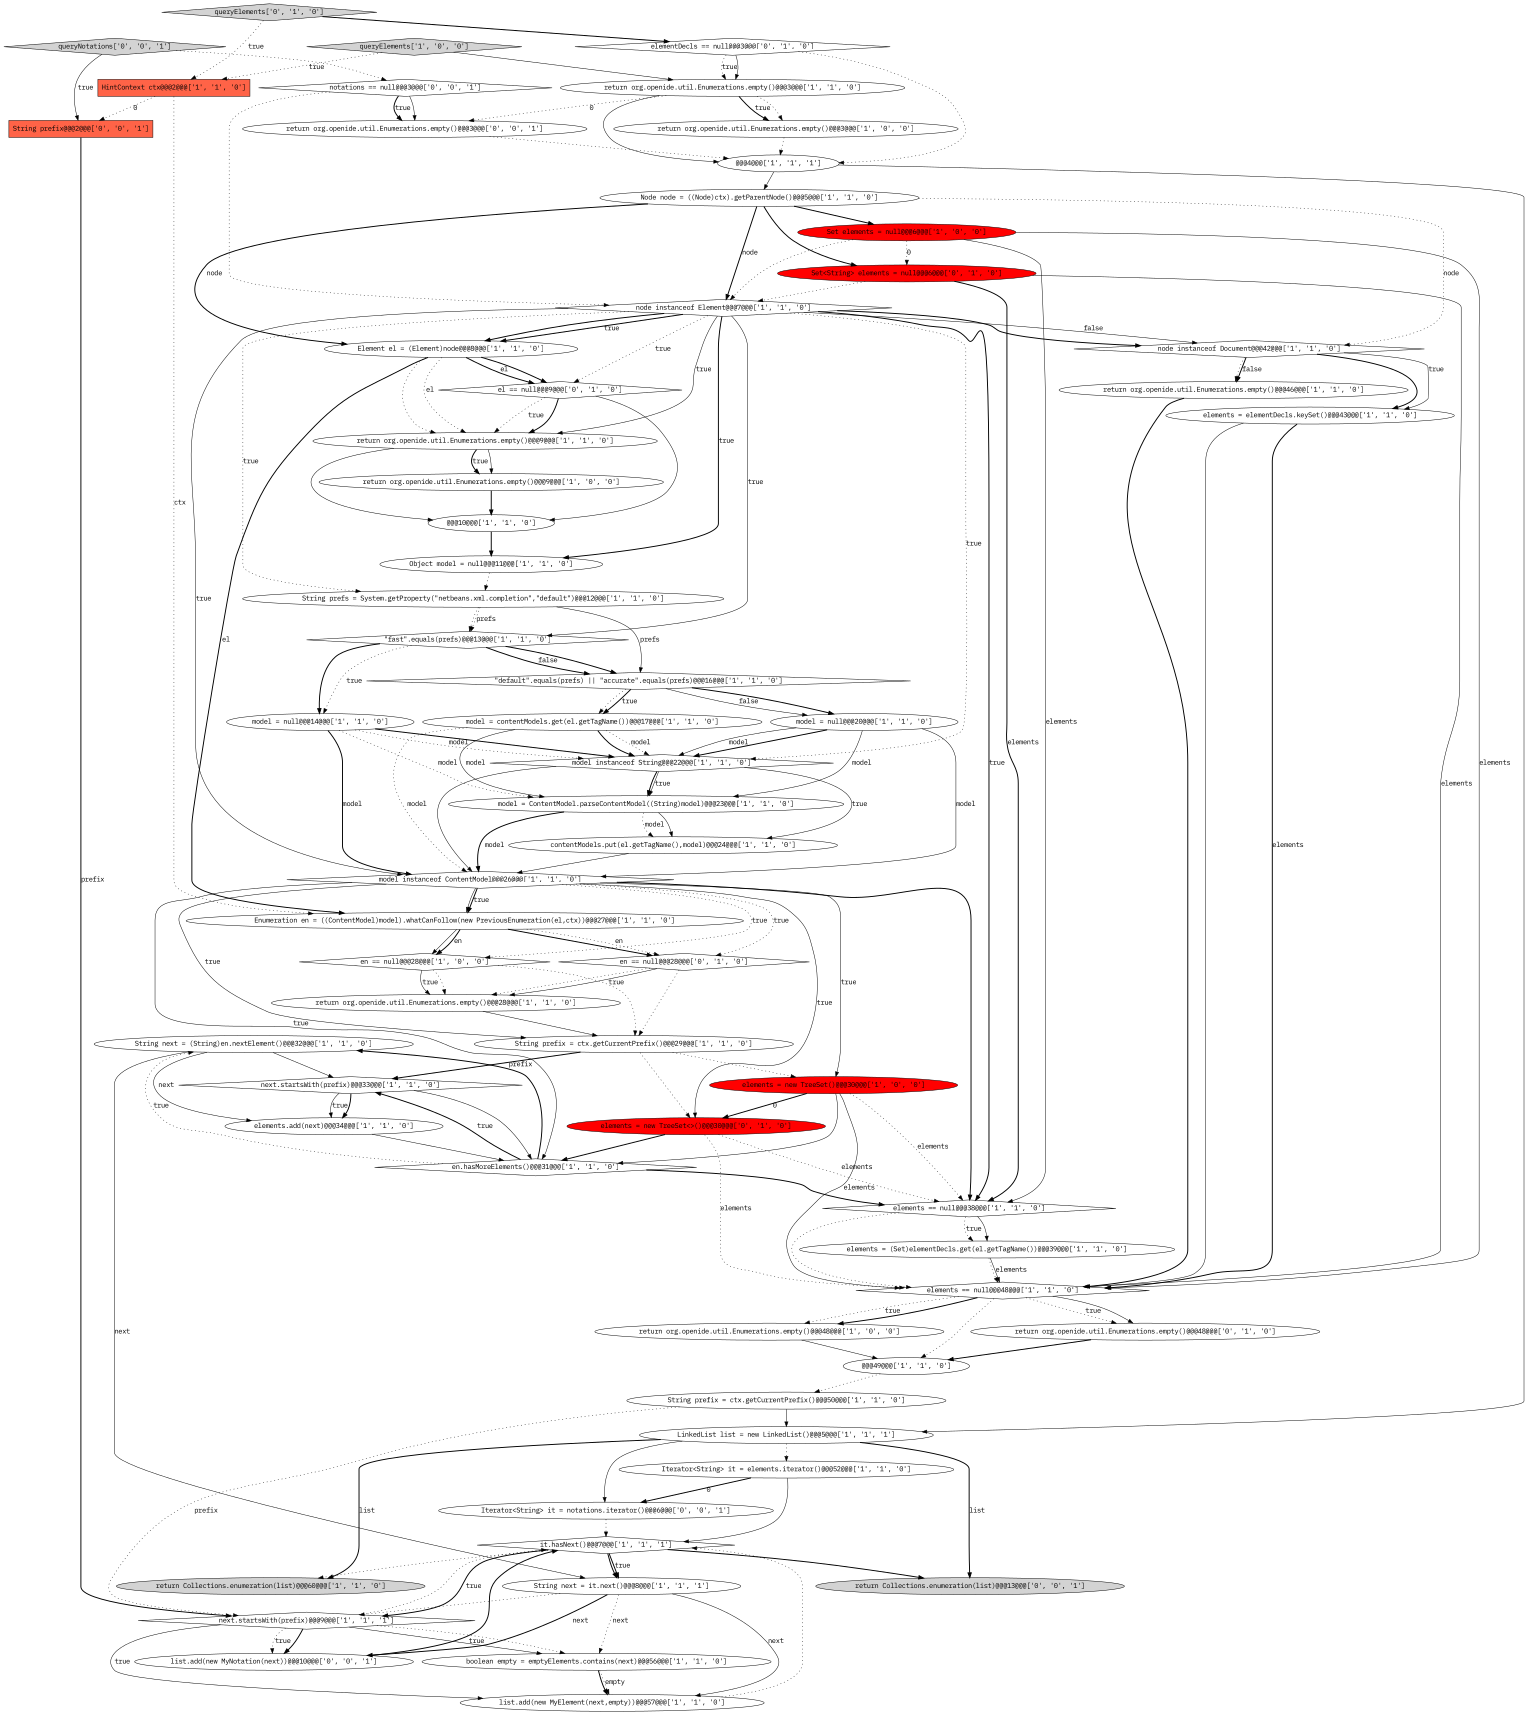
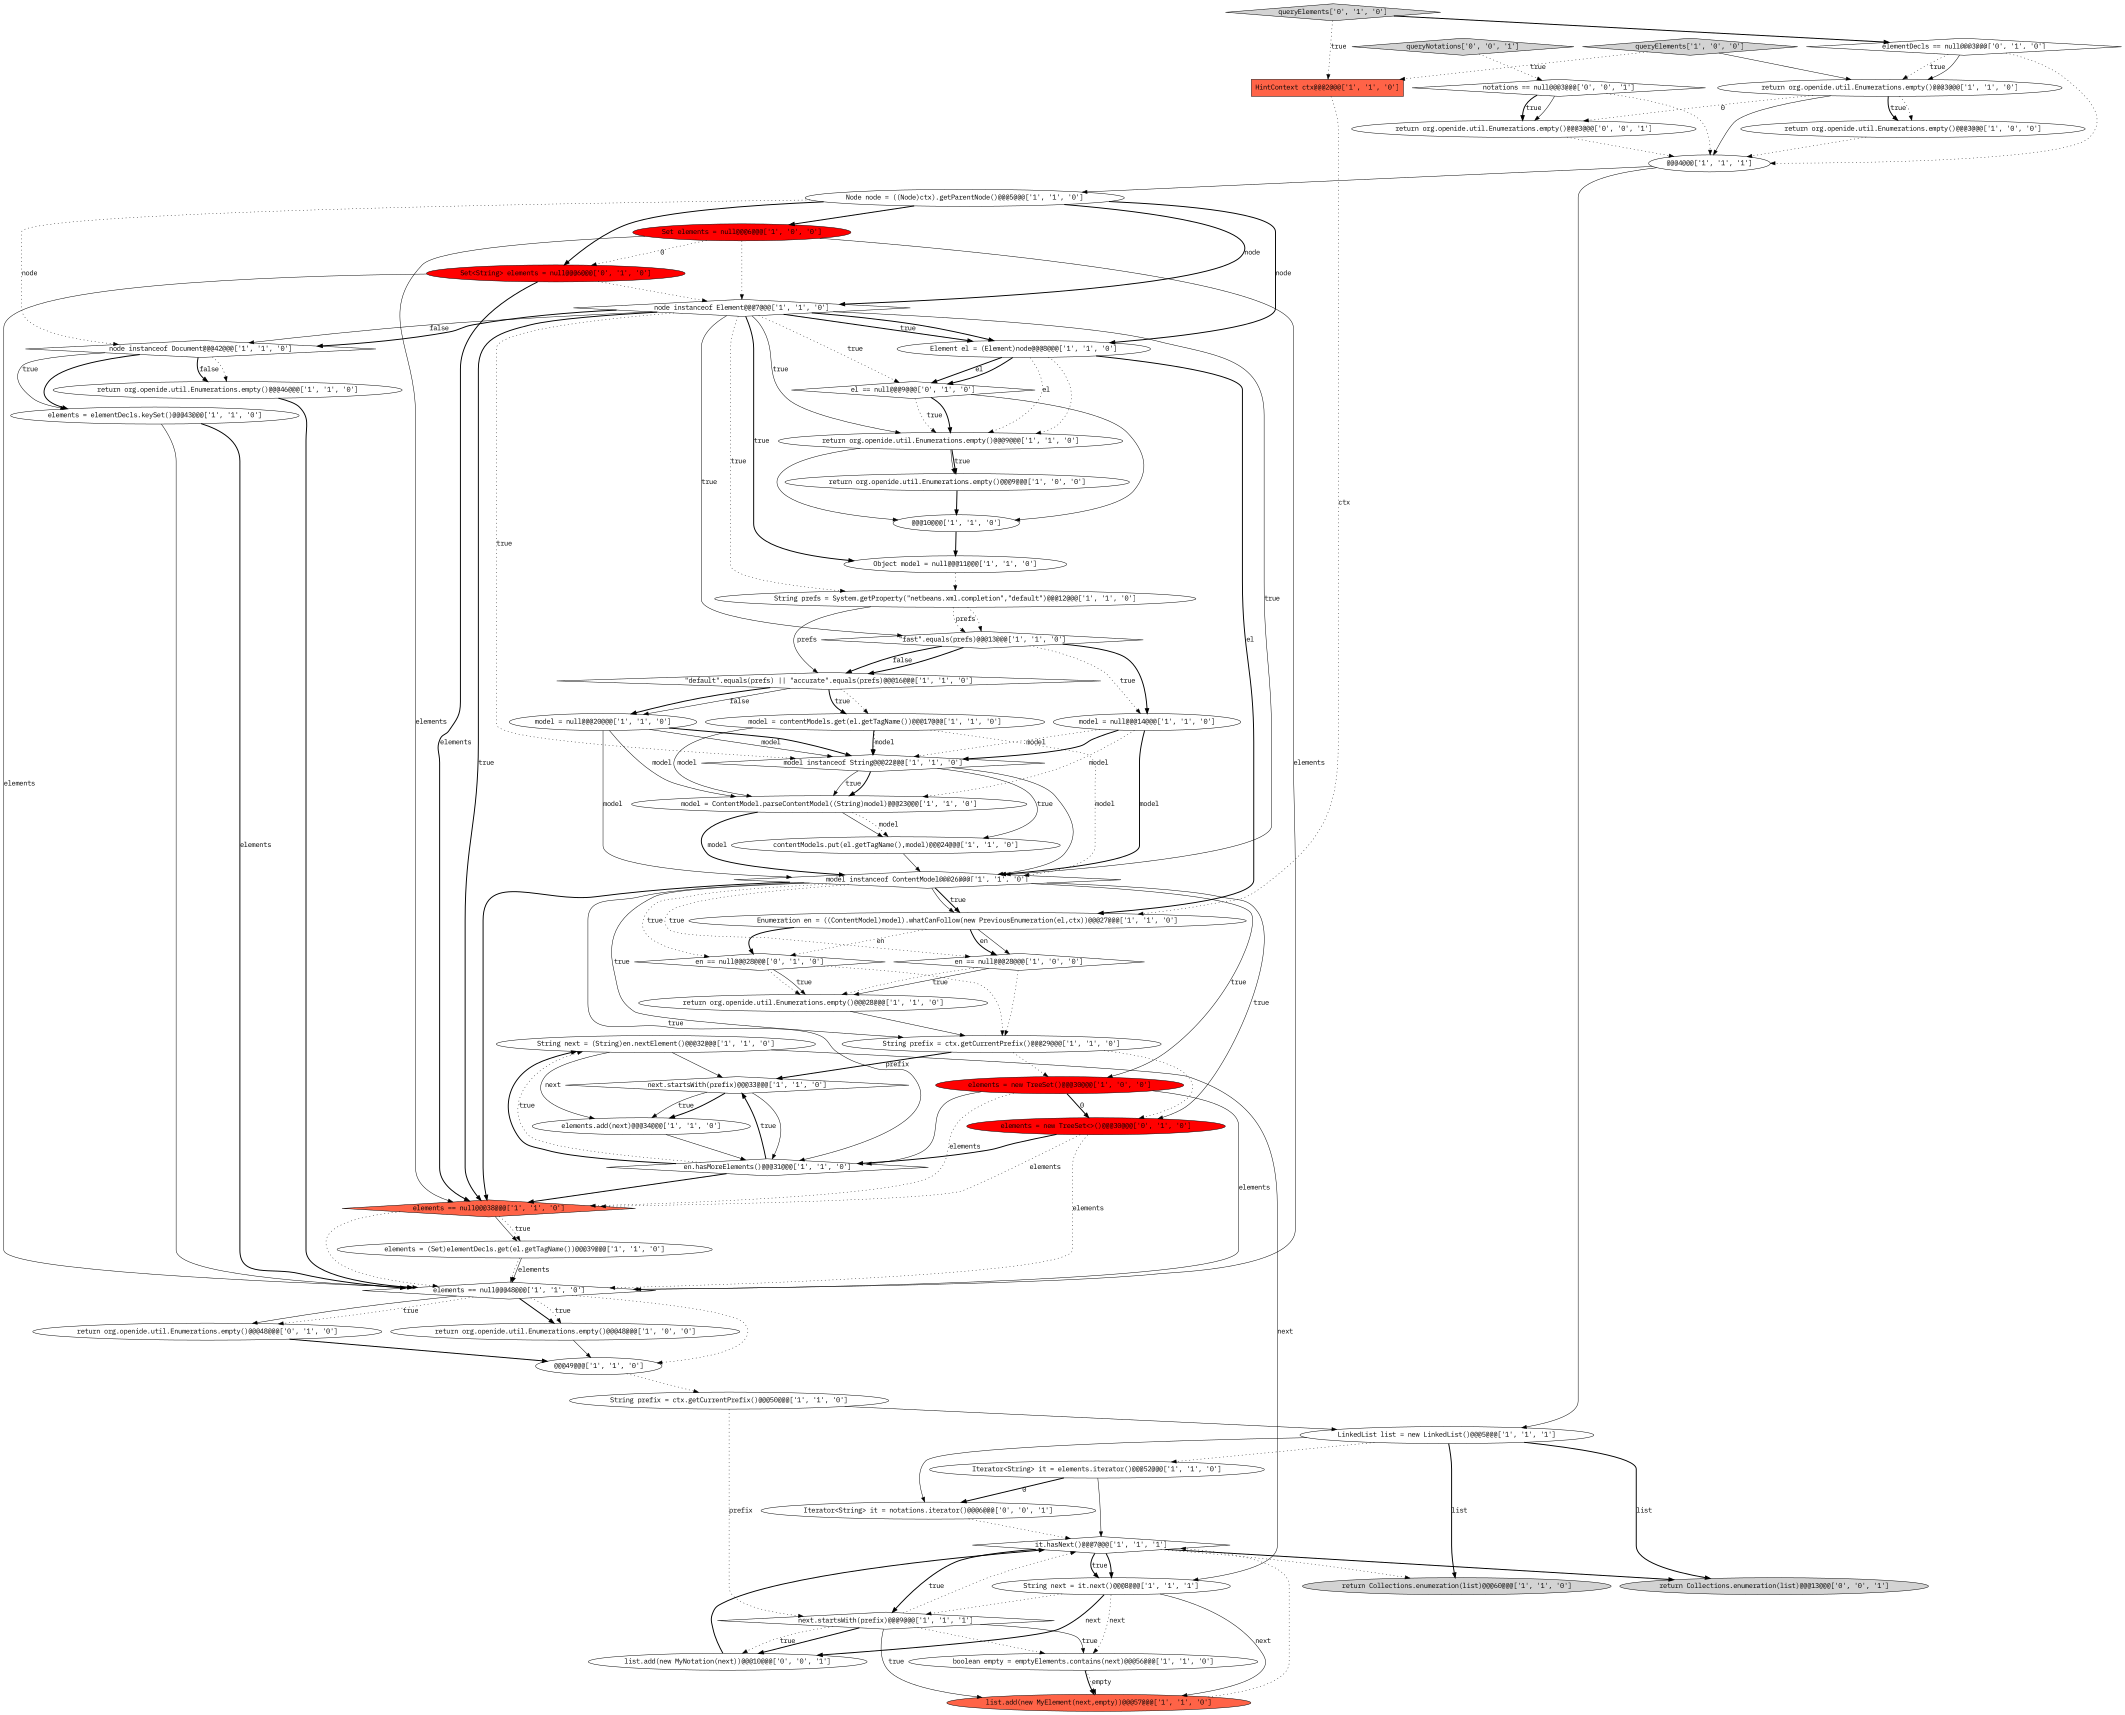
node "String prefix@@@2@@@['0', '0', '1']": removed
edge "notations == null@@@3@@@['0', '0', '1']" -> "node instanceof Element@@@7@@@['1', '1', '0']": now "notations == null@@@3@@@['0', '0', '1']" -> "@@@4@@@['1', '1', '1']"
node "elements == null@@@38@@@['1', '1', '0']": fillcolor white -> tomato
node "list.add(new MyElement(next,empty))@@@57@@@['1', '1', '0']": fillcolor white -> tomato
